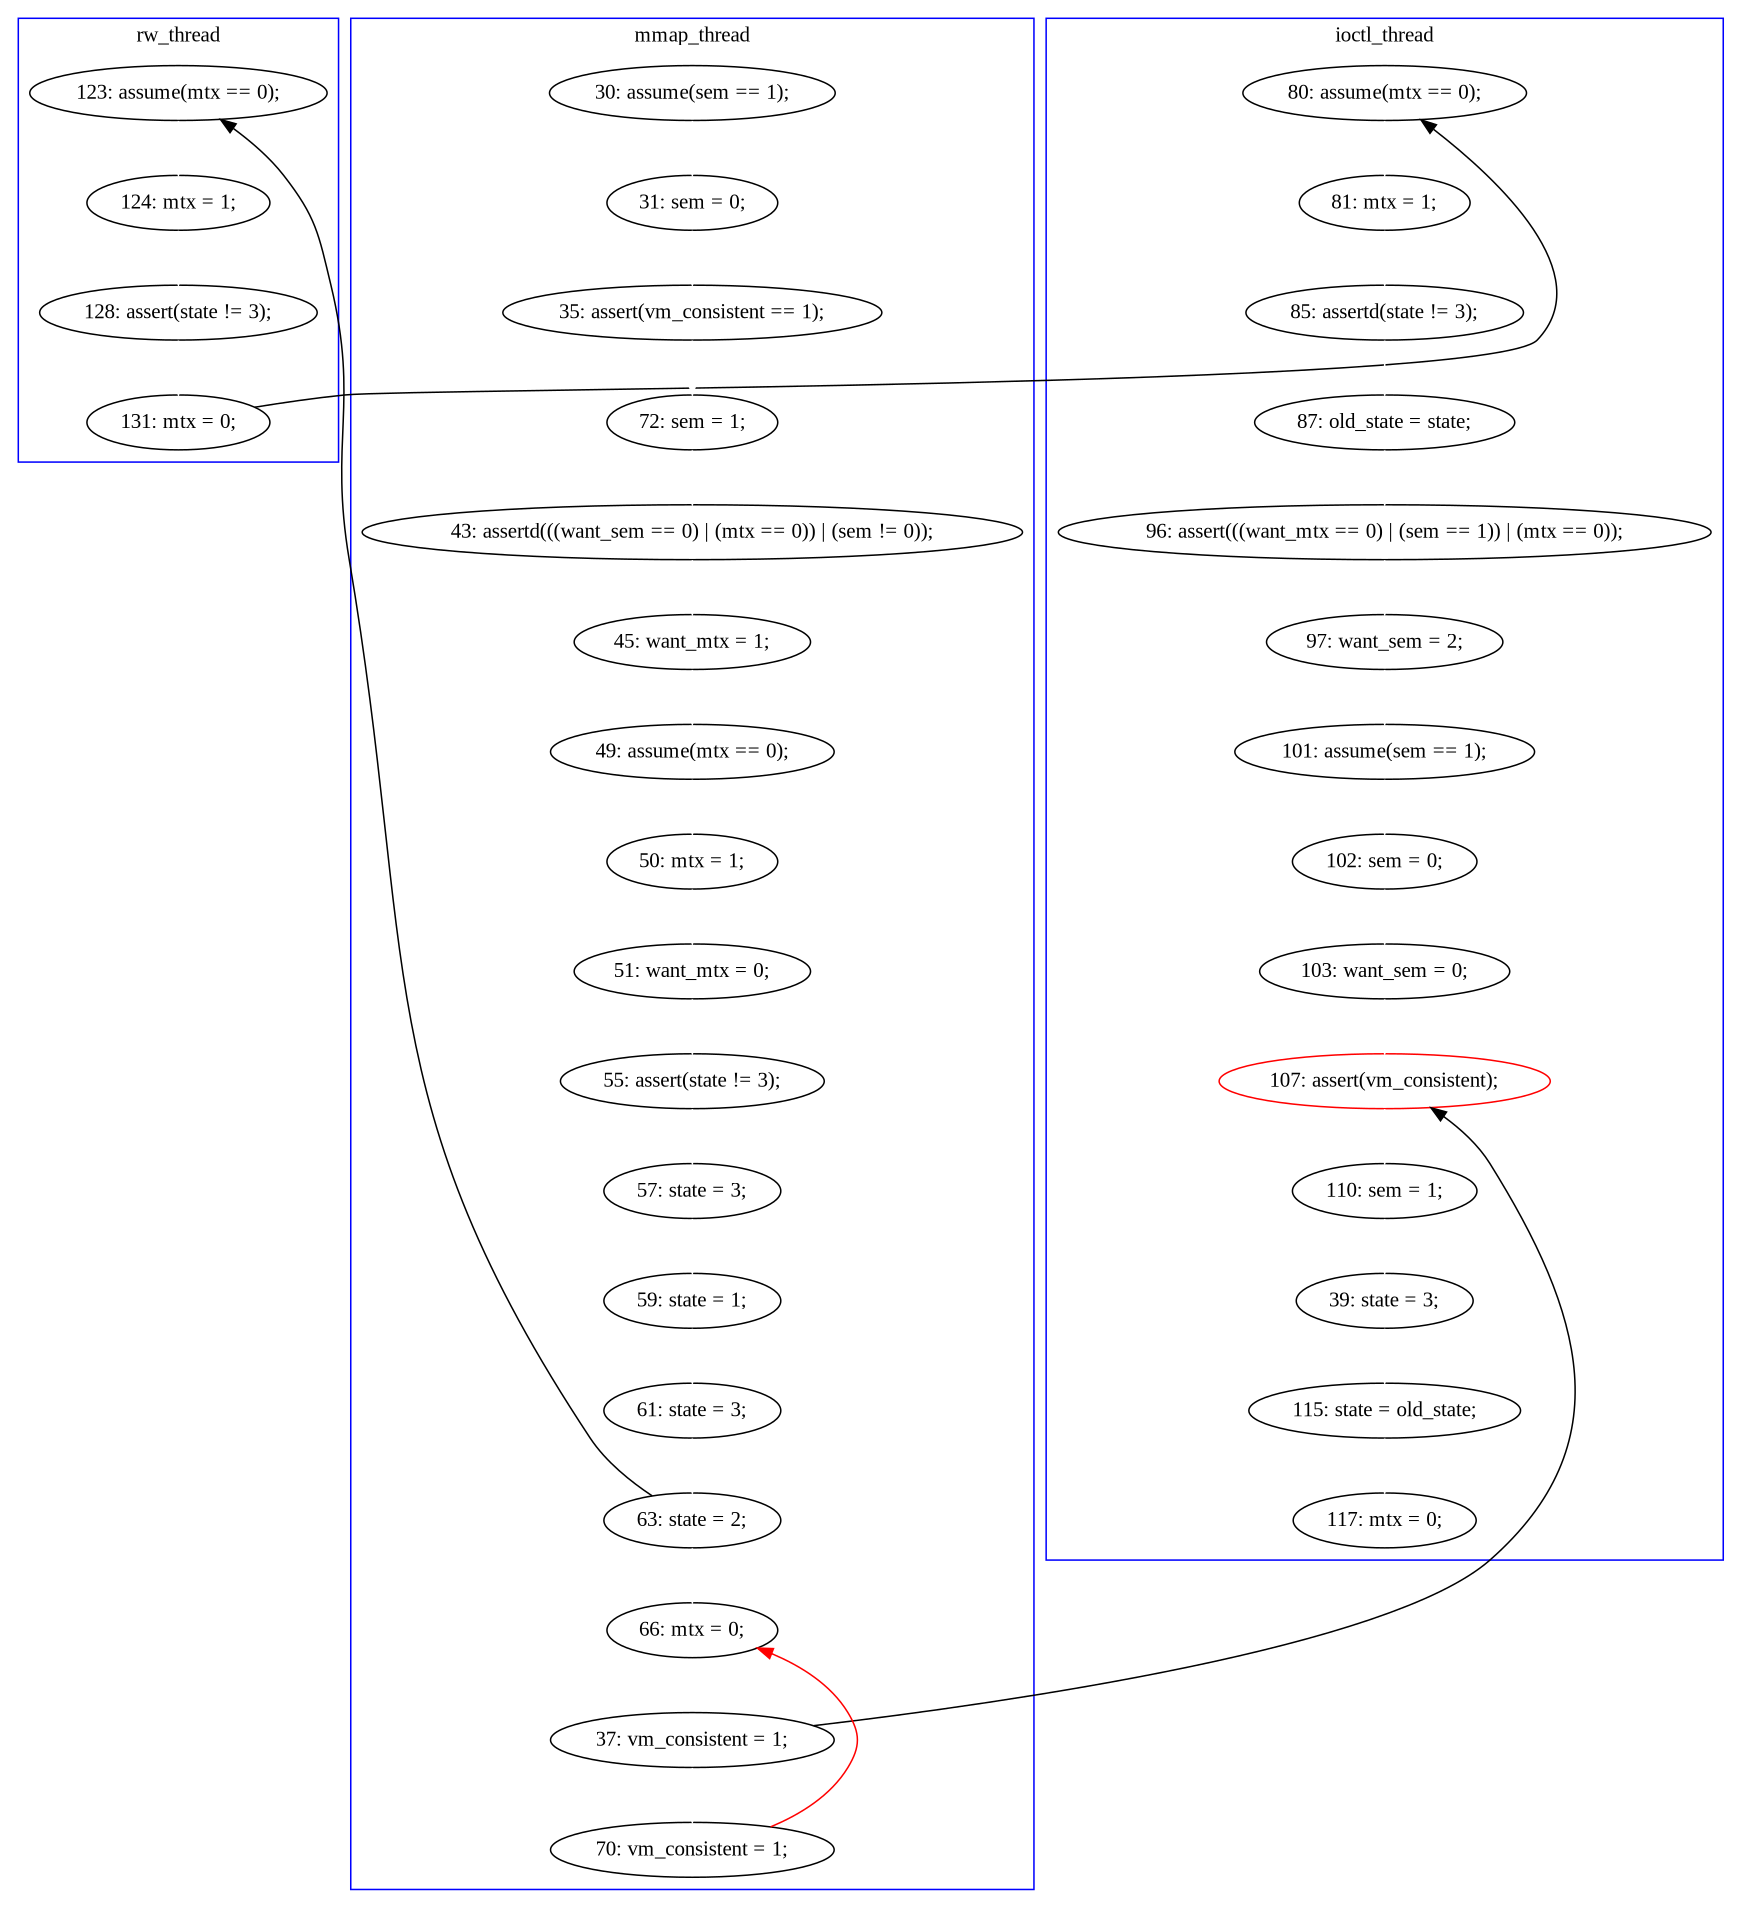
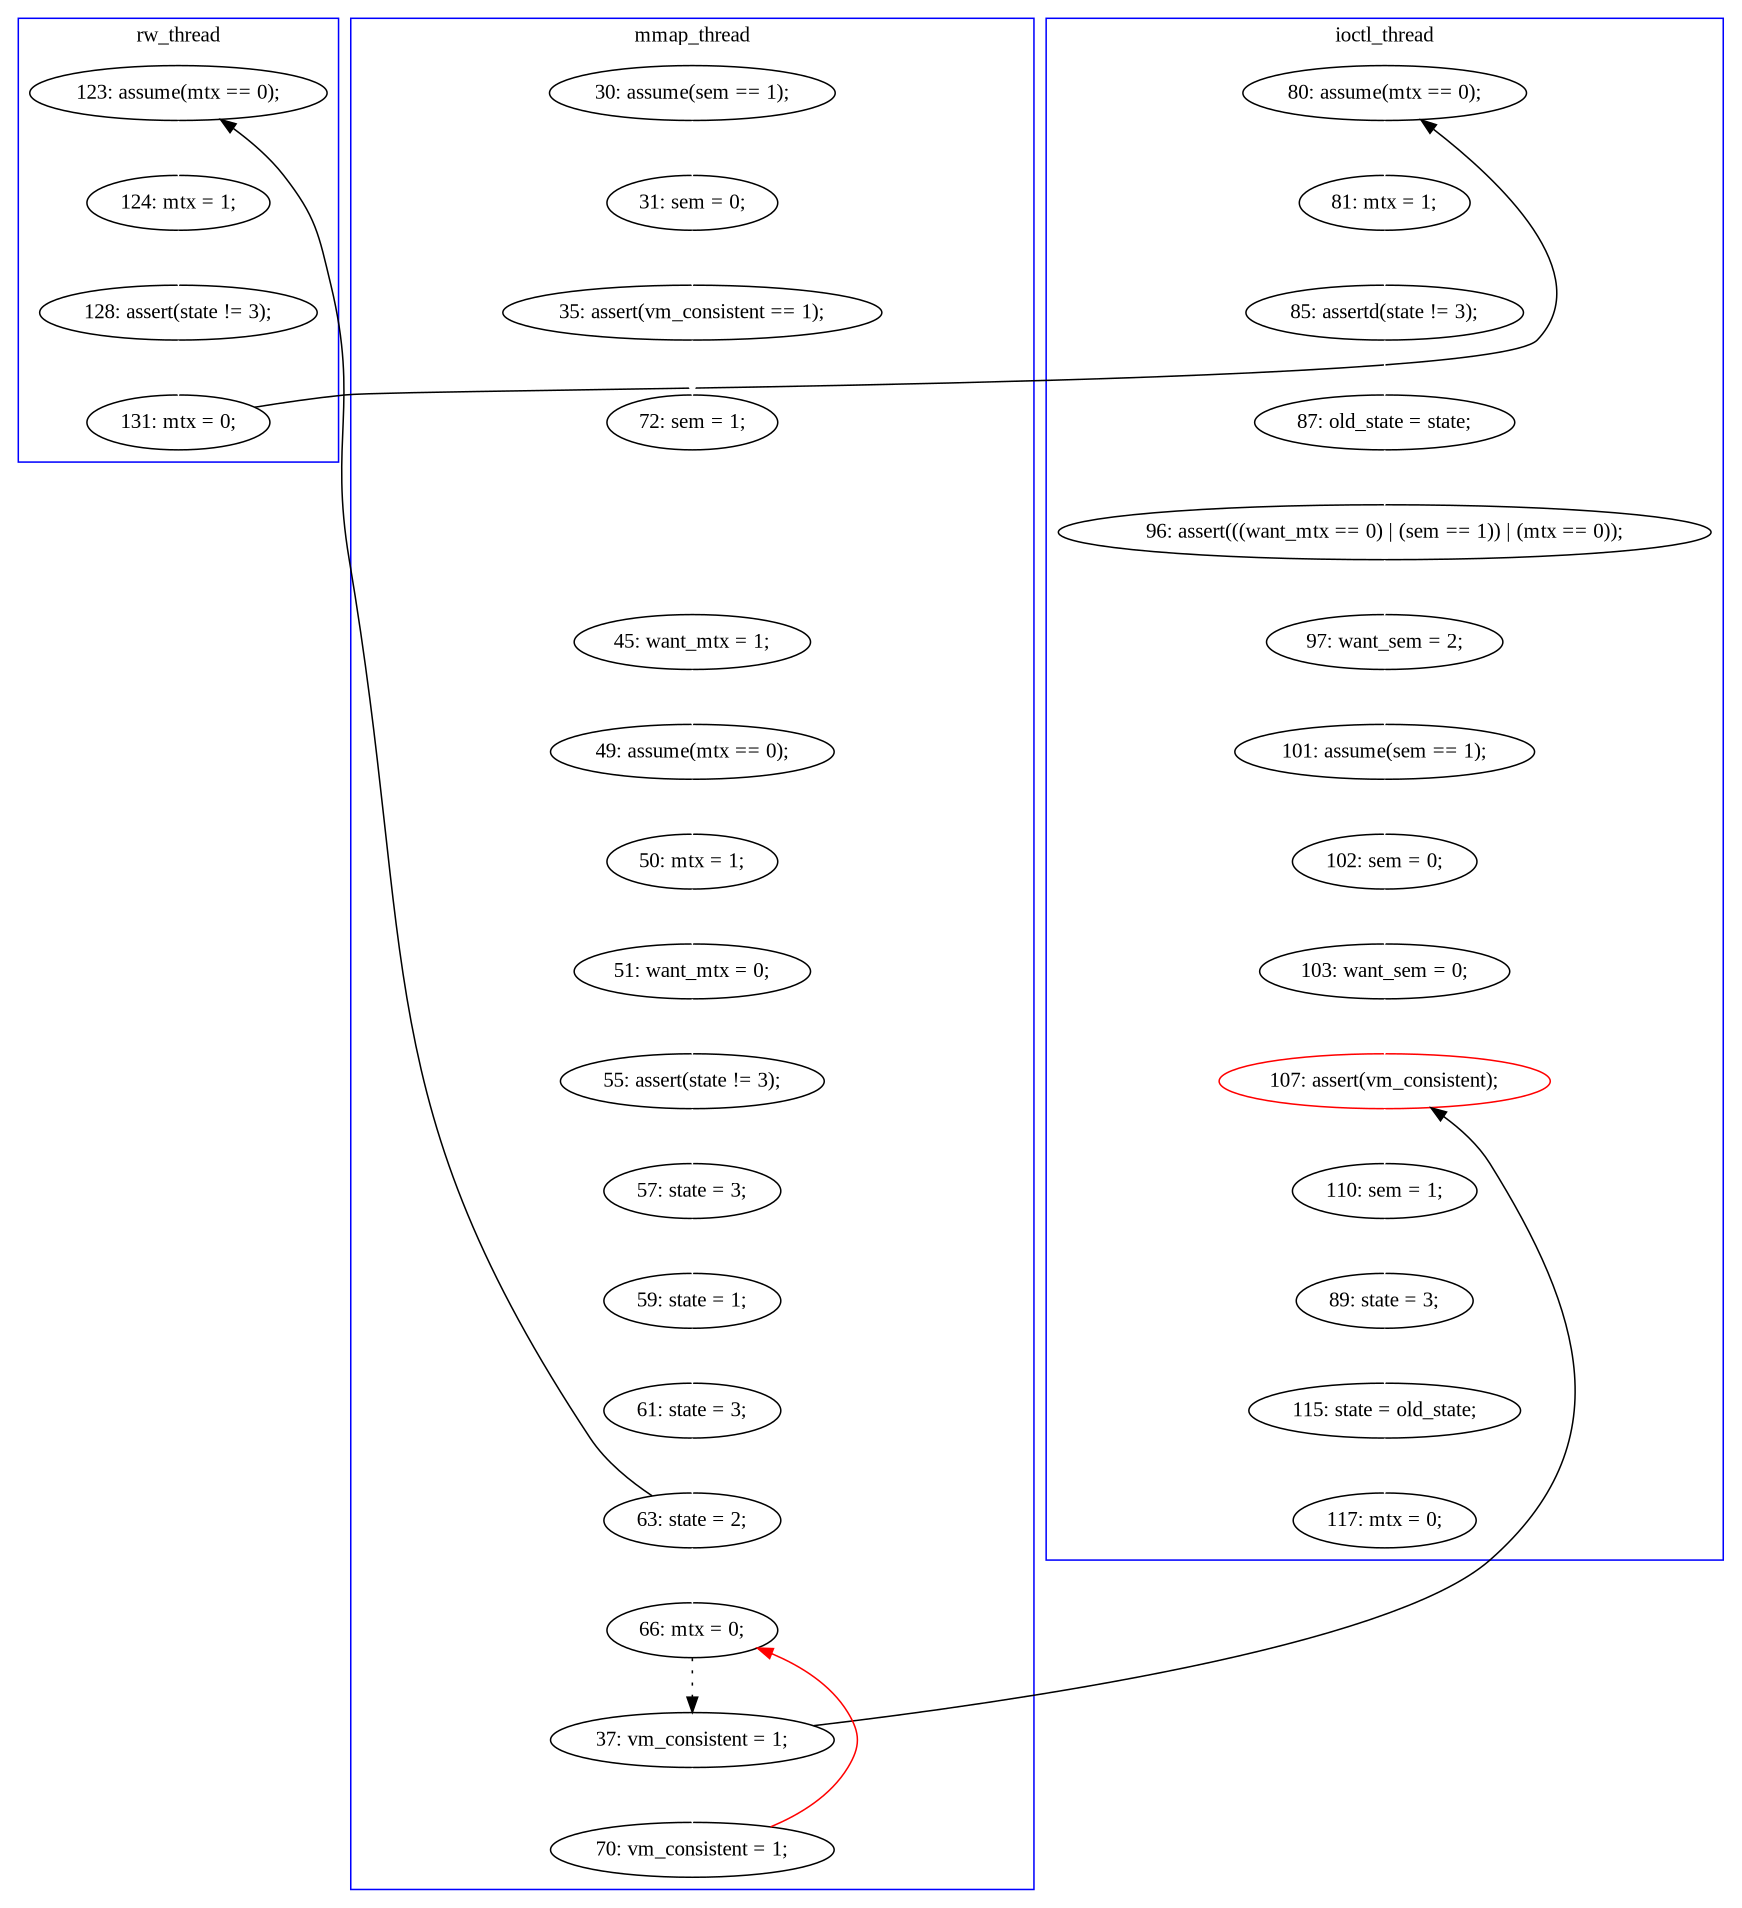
node "43: assertd(((want_sem == 0) | (mtx == 0)) | (sem != 0));": removed
node "39: state = 3;": label "39: state = 3;" -> "89: state = 3;"
edge "66: mtx = 0;" -> "37: vm_consistent = 1;": added
